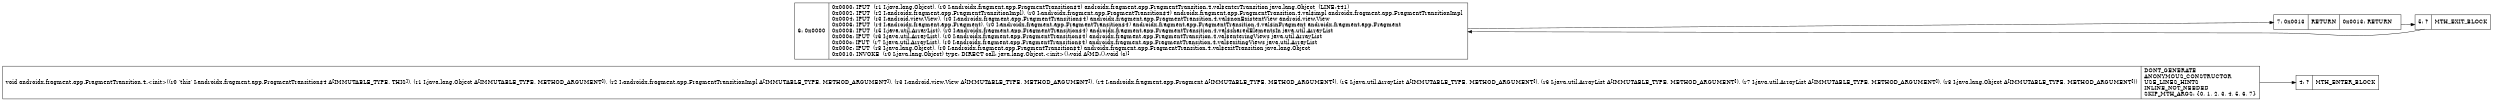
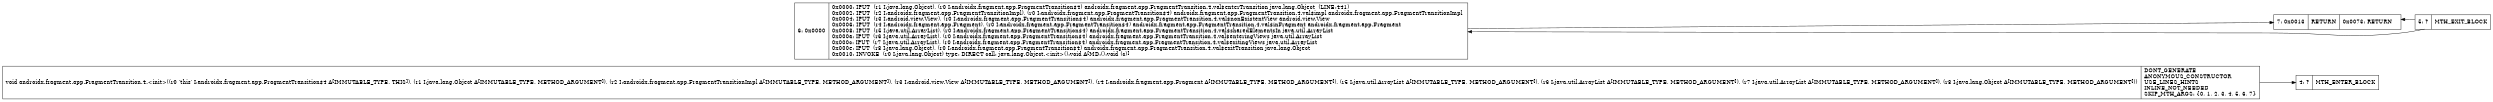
node "7: 0x0013": text "0x0013: RETURN" -> "0x0073: RETURN"
edge "7: 0x0013" -> "5: ?": reversed
